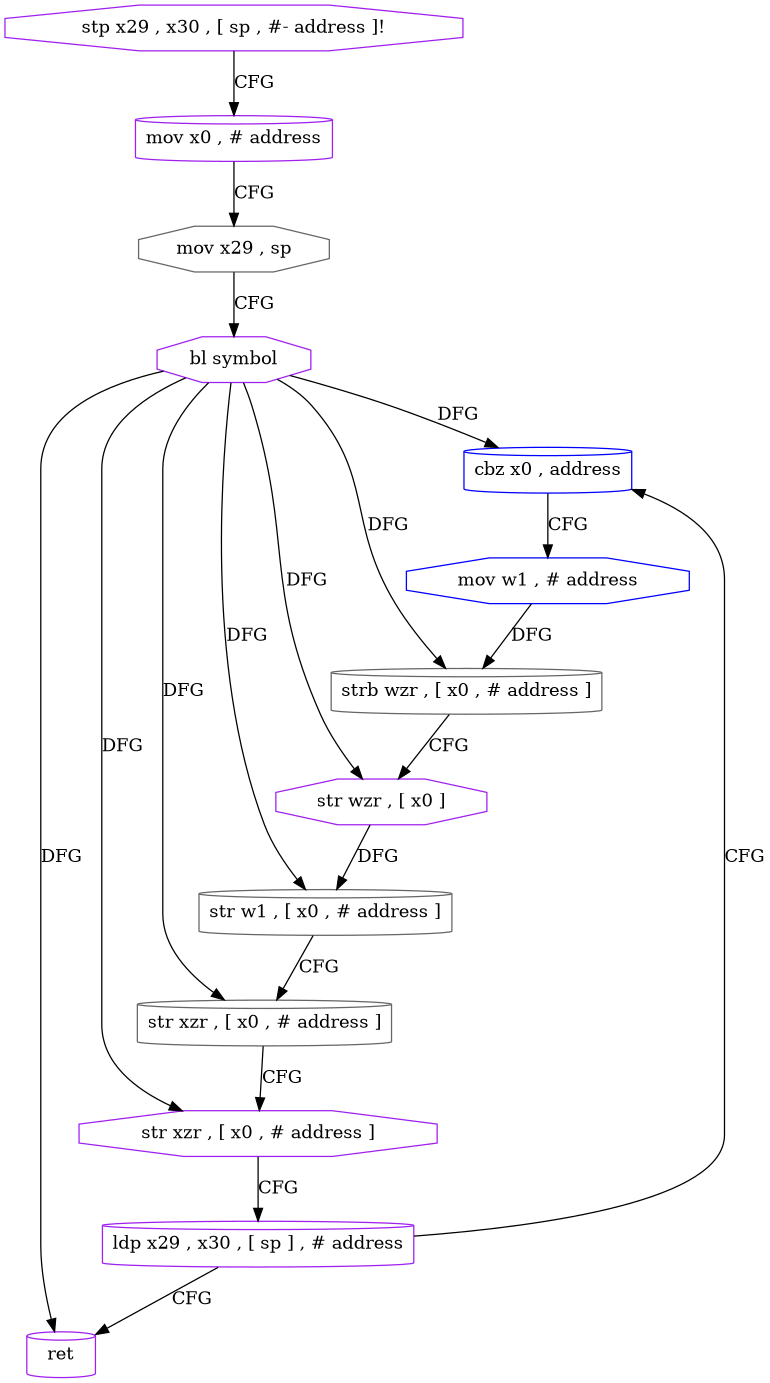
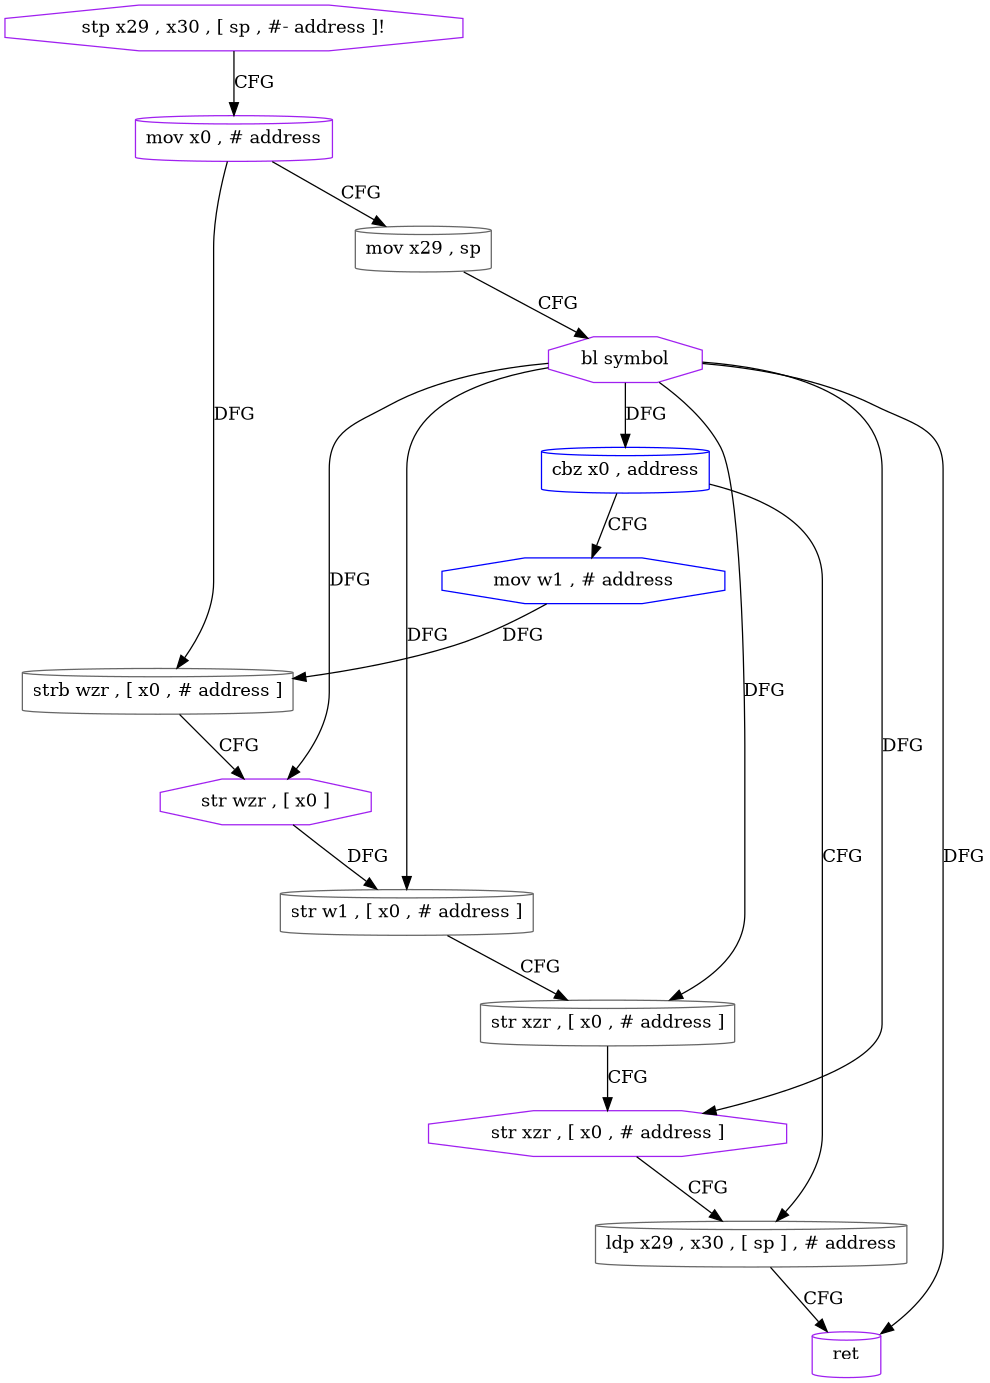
node "mov x29 , sp": shape octagon -> cylinder
edge "bl symbol" -> "strb wzr , [ x0 , # address ]": now "mov x0 , # address" -> "strb wzr , [ x0 , # address ]"
edge "ldp x29 , x30 , [ sp ] , # address" -> "cbz x0 , address": reversed
node "ldp x29 , x30 , [ sp ] , # address": color purple -> gray40
